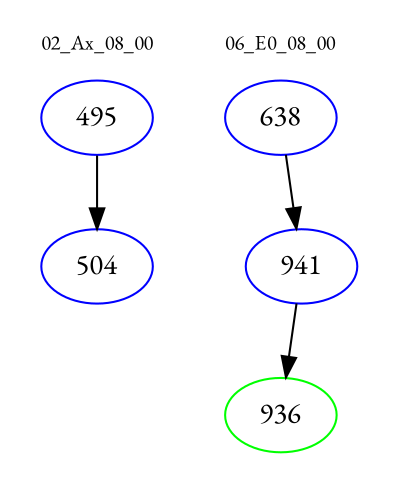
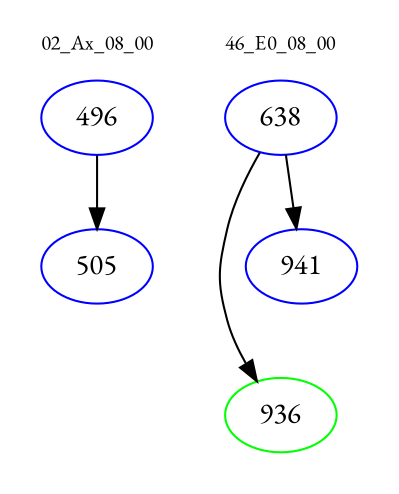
cluster "06_E0_08_00": label "06_E0_08_00" -> "46_E0_08_00"
node "495": label "495" -> "496"
node "504": label "504" -> "505"
edge "941" -> "936": now "638" -> "936"
